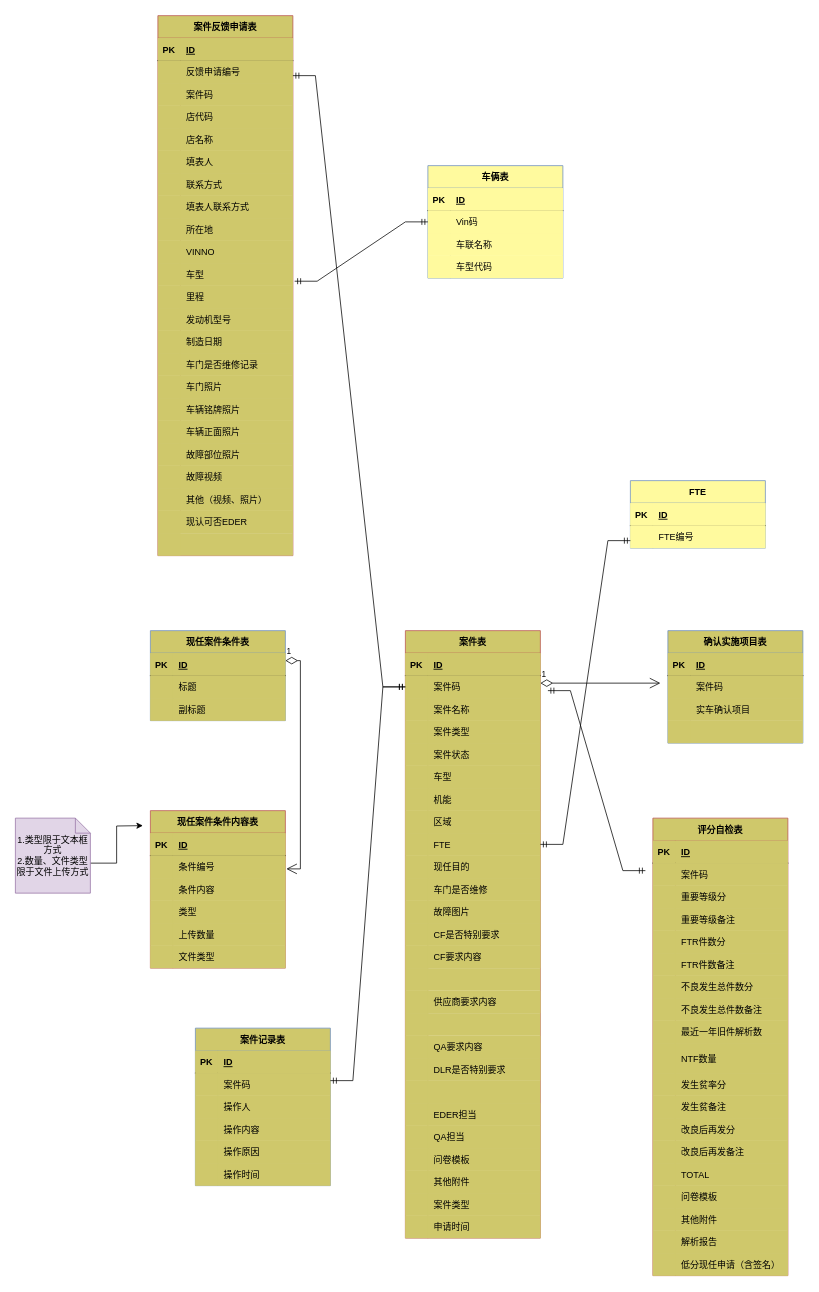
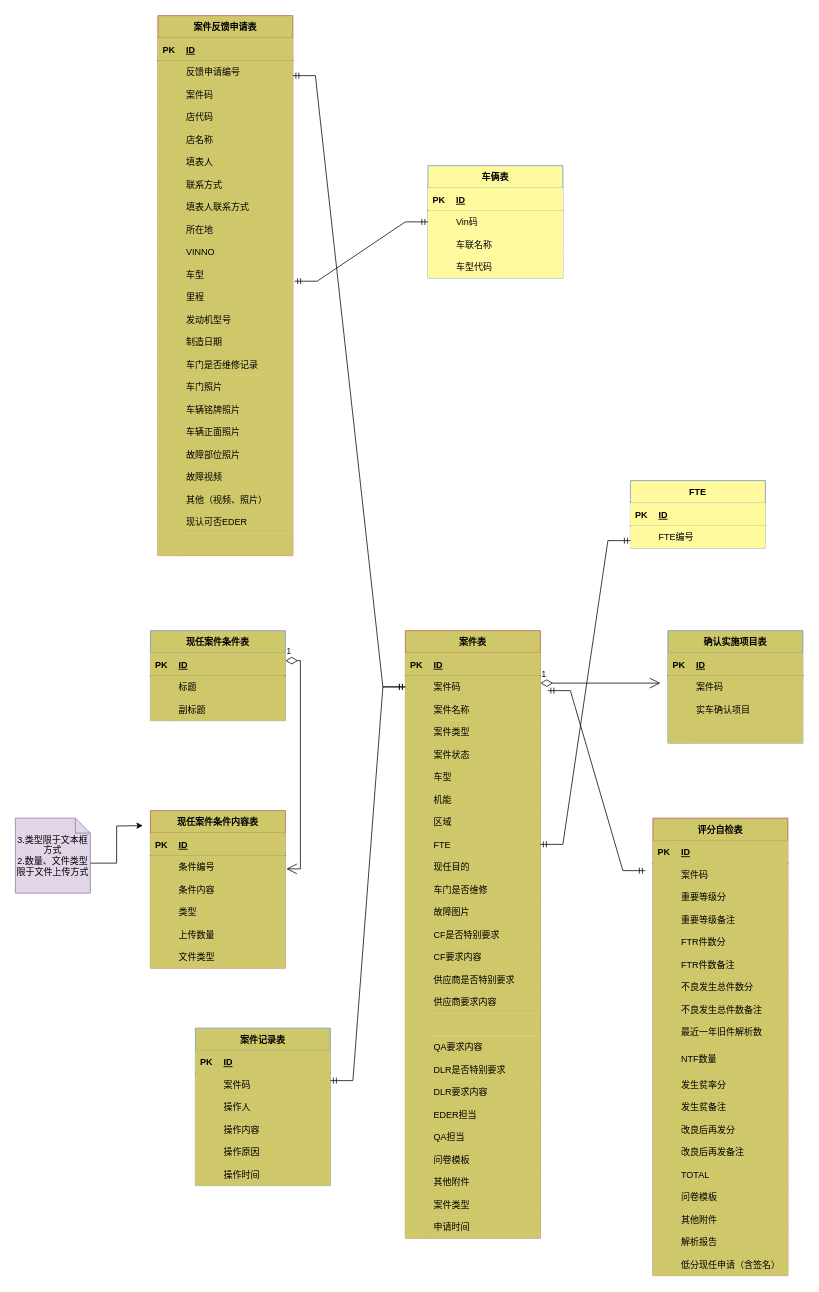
node "1.类型限于文本框方式 2.数量、文件类型限于文件上传方式": label "1.类型限于文本框方式 2.数量、文件类型限于文件上传方式" -> "3.类型限于文本框方式 2.数量、文件类型限于文件上传方式"
node "供应商是否特别要求": added
node "DLR要求内容": added
